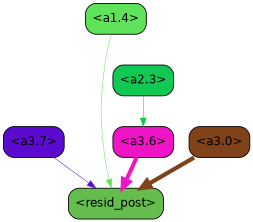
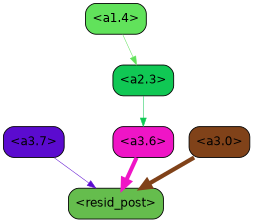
edge "<a1.4>" -> "<resid_post>": now "<a1.4>" -> "<a2.3>"
